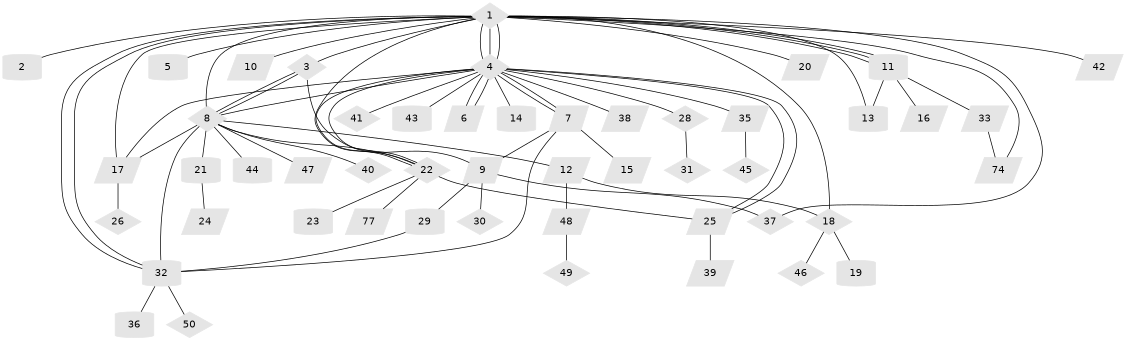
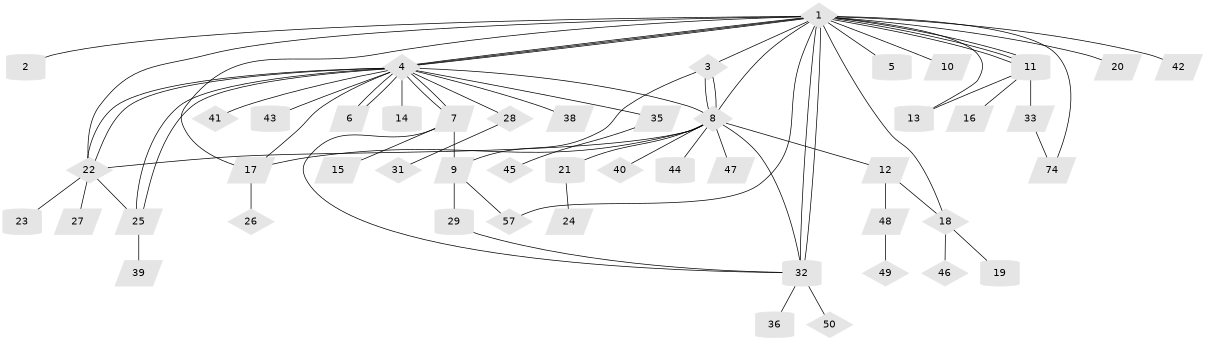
node "77": label "77" -> "27"
node "30": removed
node "37": label "37" -> "57"
